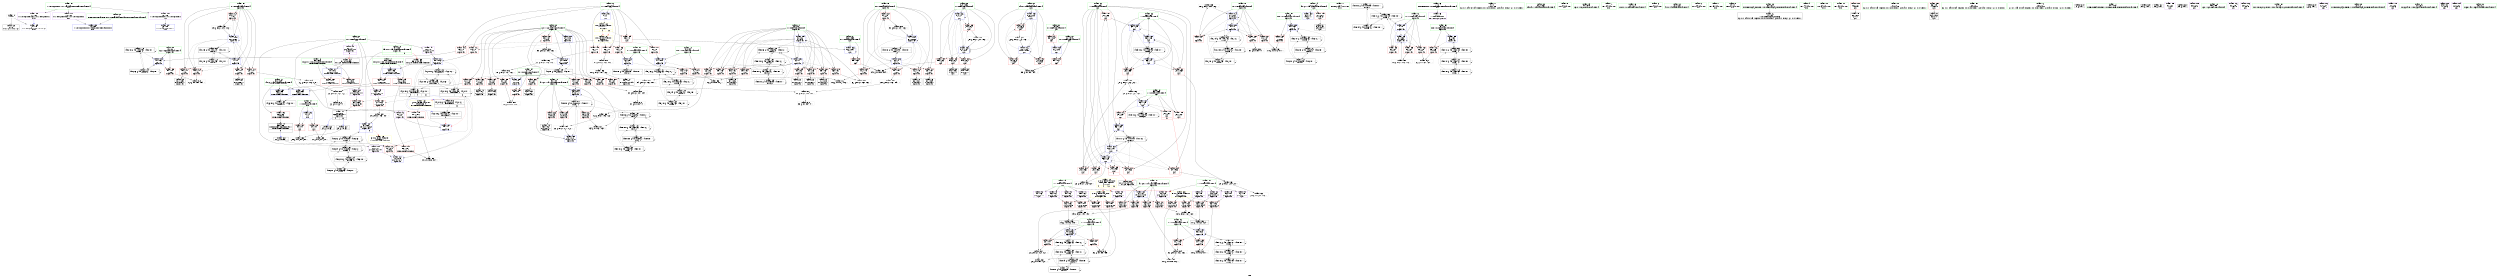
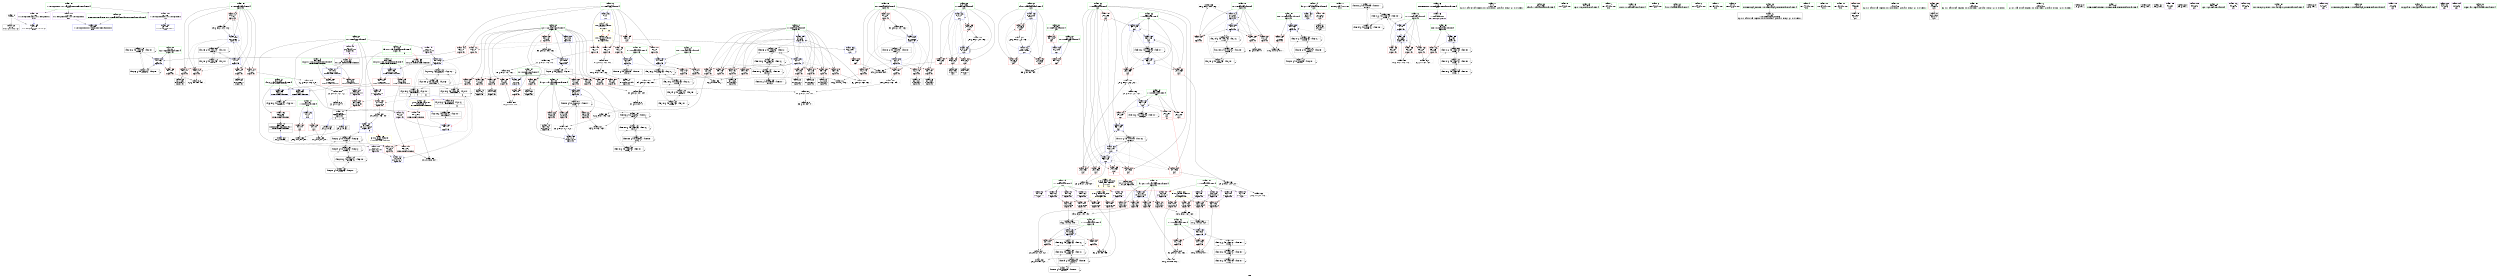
node "NodeID: 54": removed
